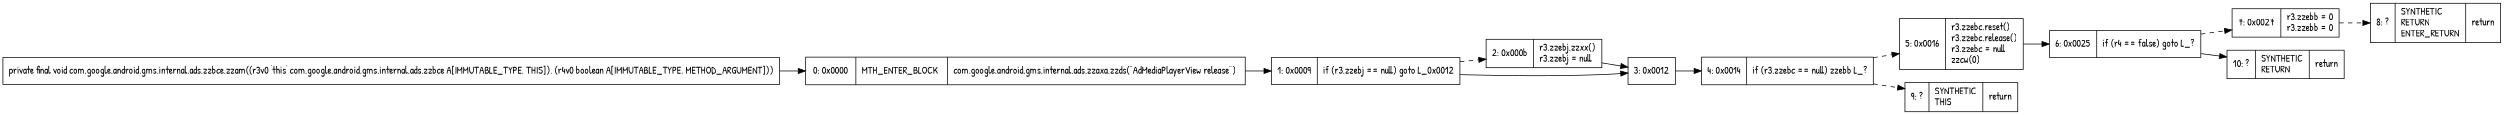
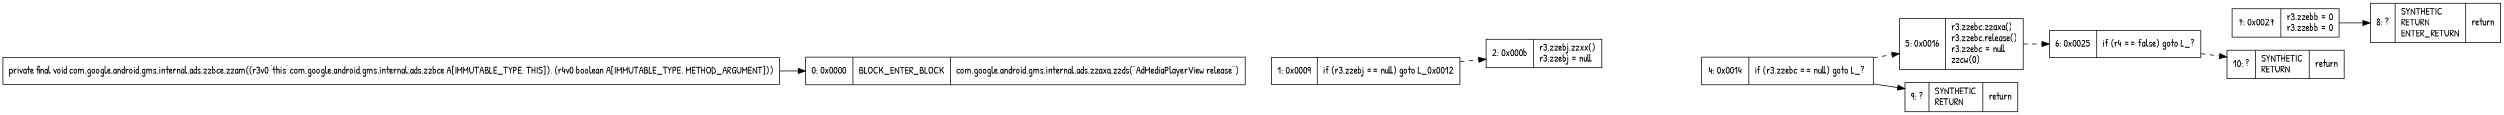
edge "7: 0x0027" -> "8: ?": style dashed -> solid
node "5: 0x0016": text "r3.zzebc.reset()" -> "r3.zzebc.zzaxa()"
edge "6: 0x0025" -> "7: 0x0027": removed
edge "5: 0x0016" -> "6: 0x0025": style solid -> dashed
edge "6: 0x0025" -> "10: ?": style solid -> dashed
node "0: 0x0000": text "MTH_ENTER_BLOCK" -> "BLOCK_ENTER_BLOCK"
edge "0: 0x0000" -> "1: 0x0009": removed
node "3: 0x0012": removed
node "4: 0x0014": text "if (r3.zzebc == null) zzebb L_?" -> "if (r3.zzebc == null) goto L_?"
edge "4: 0x0014" -> "9: ?": style dashed -> solid
node "9: ?": text "THIS" -> "RETURN"
